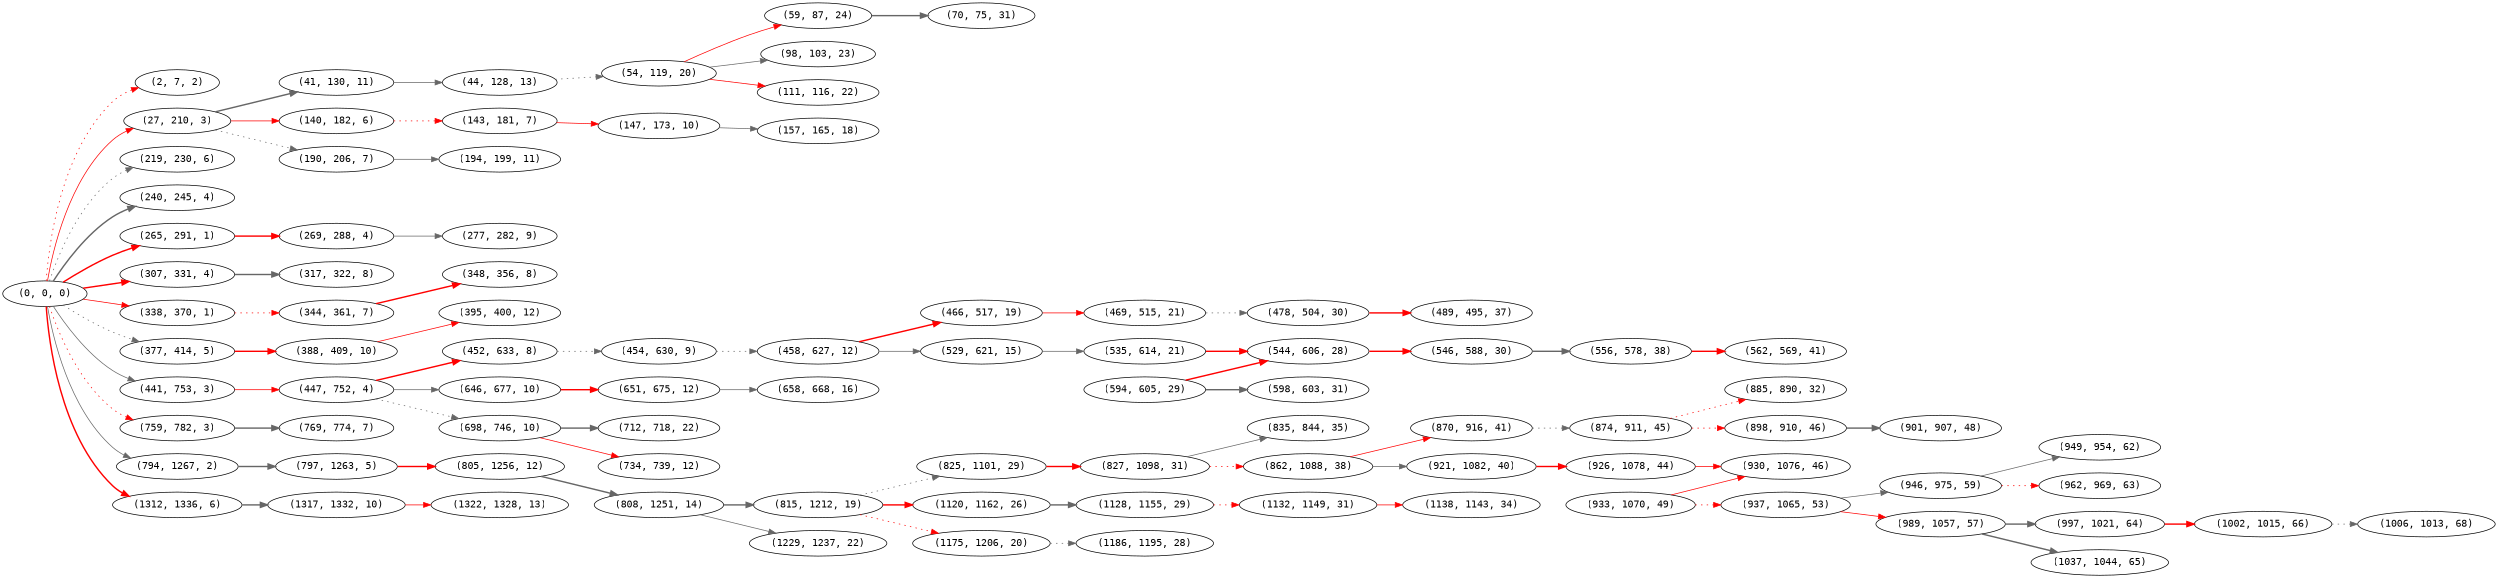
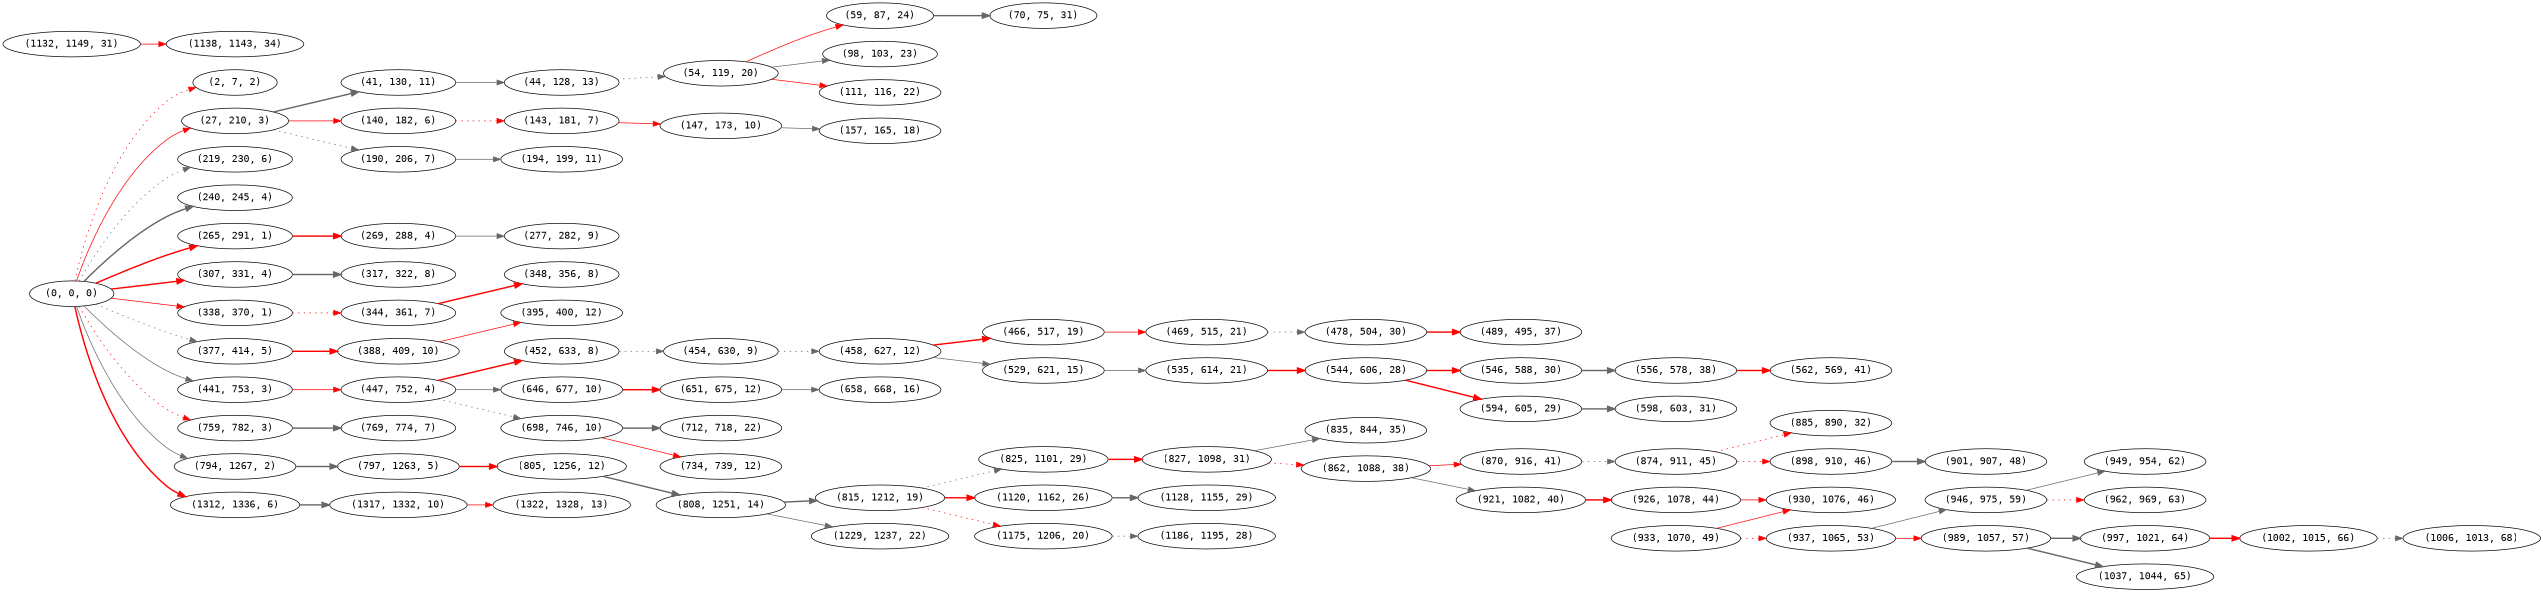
edge "(594, 605, 29)" -> "(544, 606, 28)": reversed
edge "(1128, 1155, 29)" -> "(1132, 1149, 31)": removed
